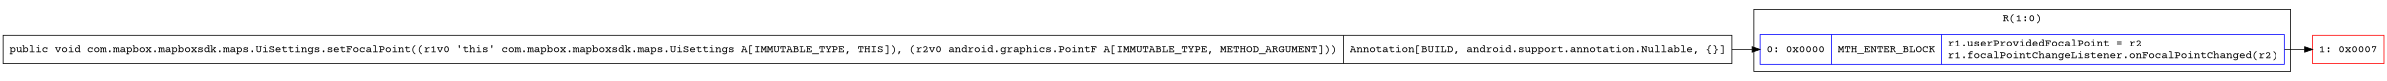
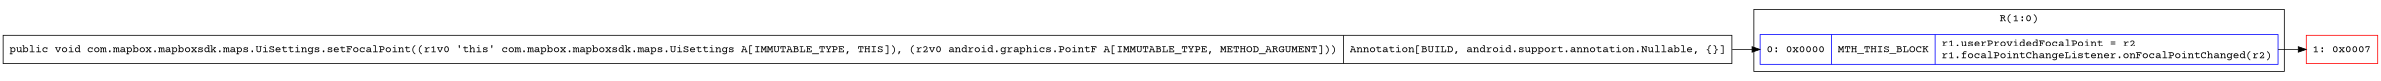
node "0: 0x0000": text "MTH_ENTER_BLOCK" -> "MTH_THIS_BLOCK"
